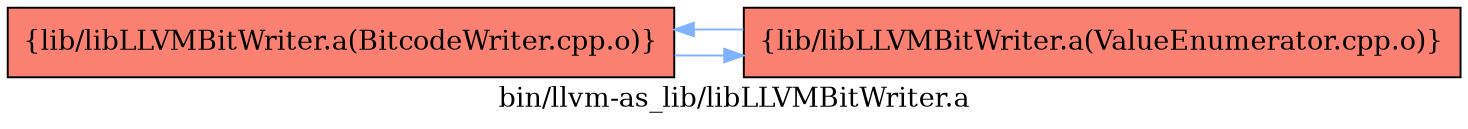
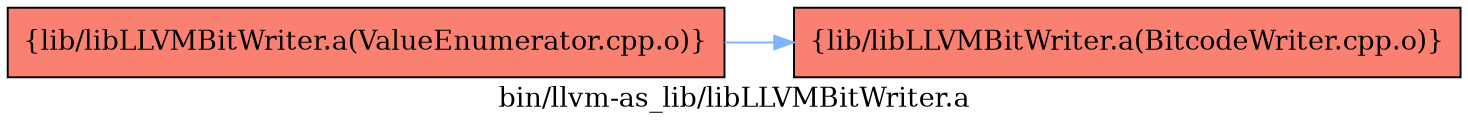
edge "{lib/libLLVMBitWriter.a(BitcodeWriter.cpp.o)}" -> "{lib/libLLVMBitWriter.a(ValueEnumerator.cpp.o)}": removed
